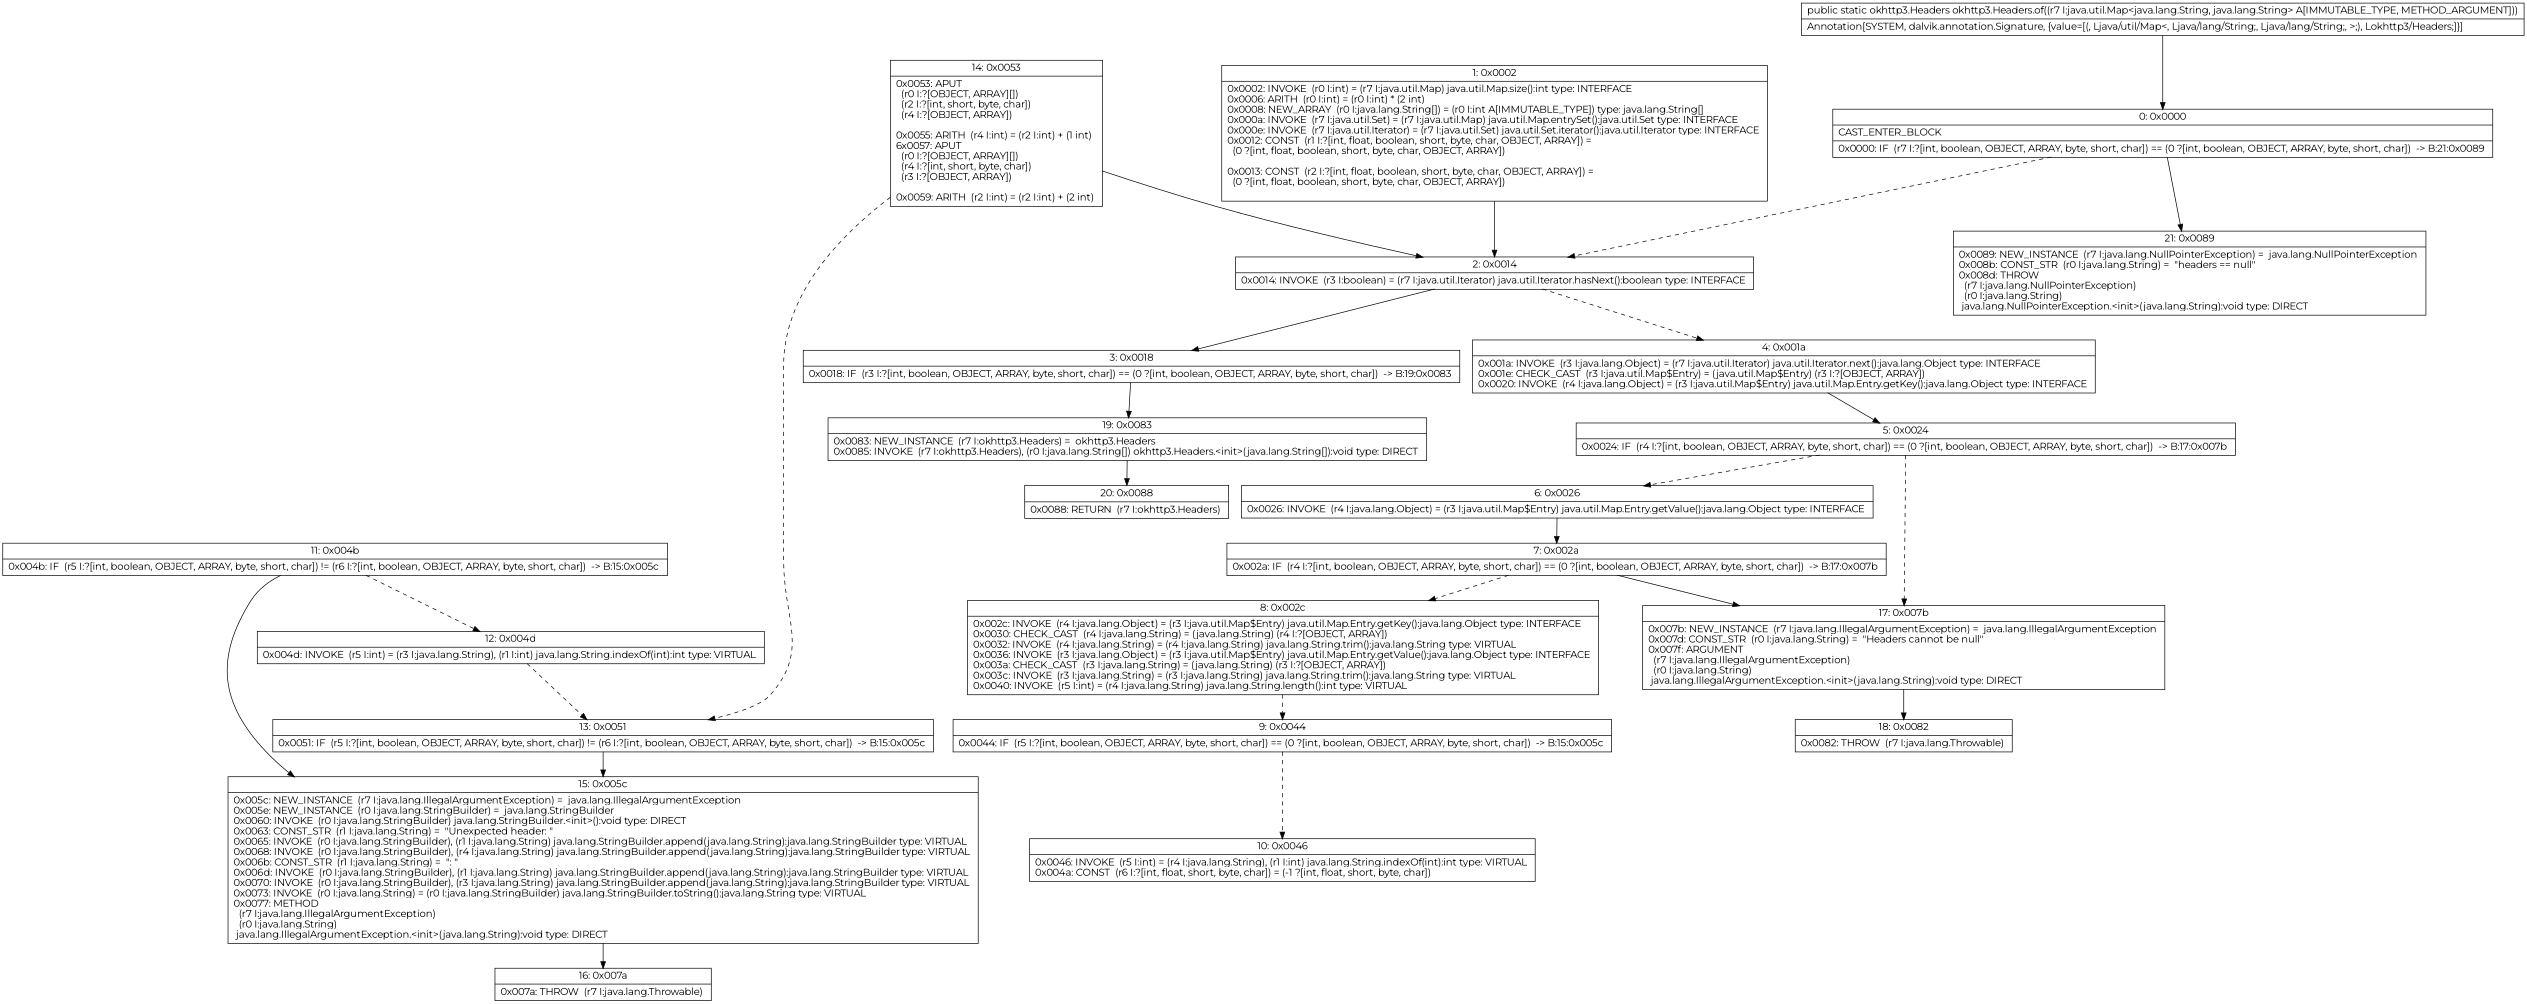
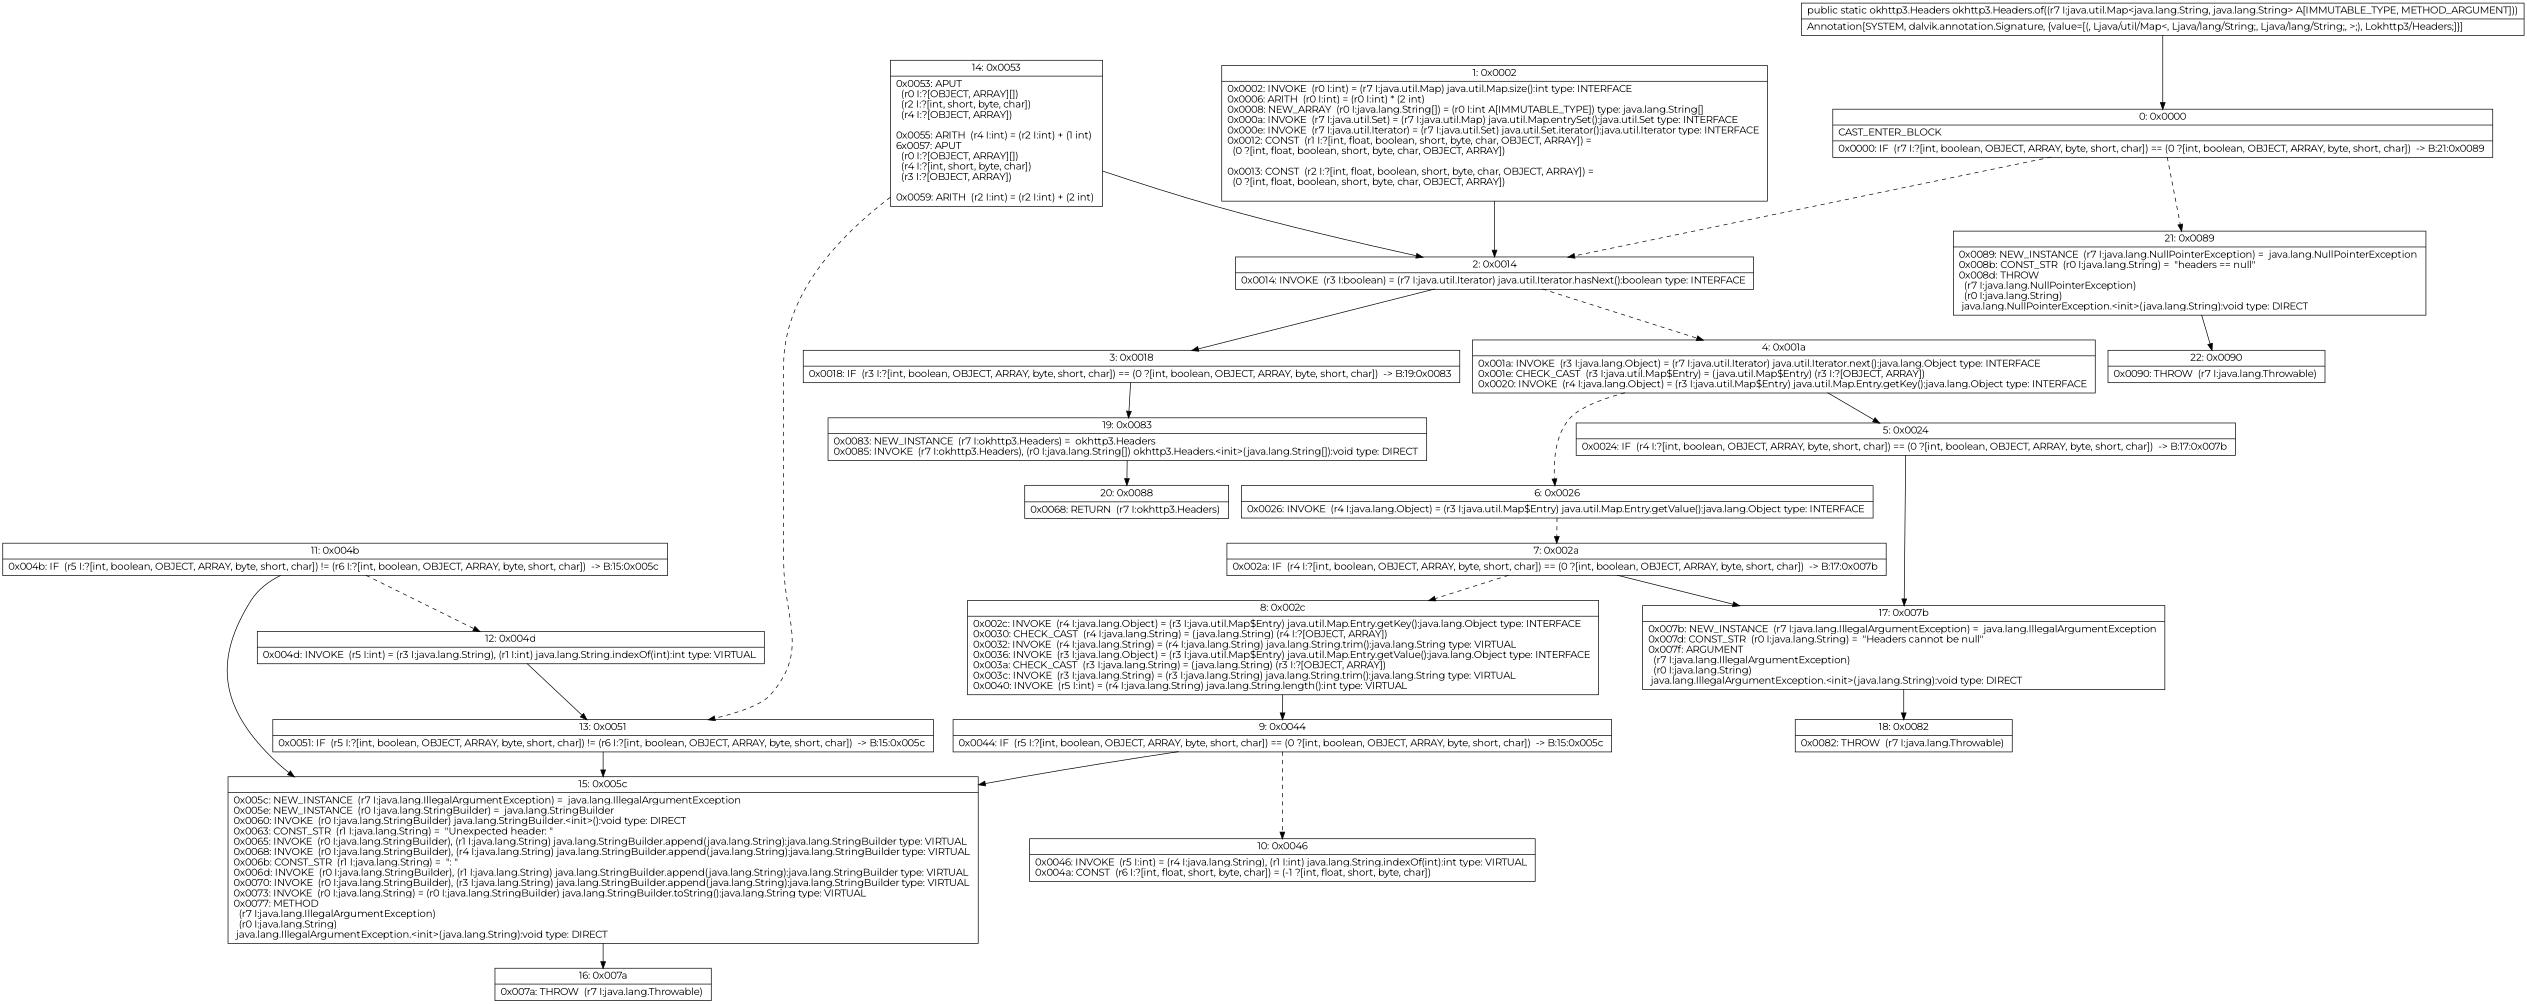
edge "0: 0x0000" -> "21: 0x0089": style solid -> dashed
node "22: 0x0090": added
edge "5: 0x0024" -> "6: 0x0026": now "4: 0x001a" -> "6: 0x0026"
node "20: 0x0088": text "0x0088: RETURN  (r7 I:okhttp3.Headers)" -> "0x0068: RETURN  (r7 I:okhttp3.Headers)"
edge "6: 0x0026" -> "7: 0x002a": style solid -> dashed
edge "5: 0x0024" -> "17: 0x007b": style dashed -> solid
edge "12: 0x004d" -> "13: 0x0051": style dashed -> solid
edge "8: 0x002c" -> "9: 0x0044": style dashed -> solid
edge "9: 0x0044" -> "15: 0x005c": added
